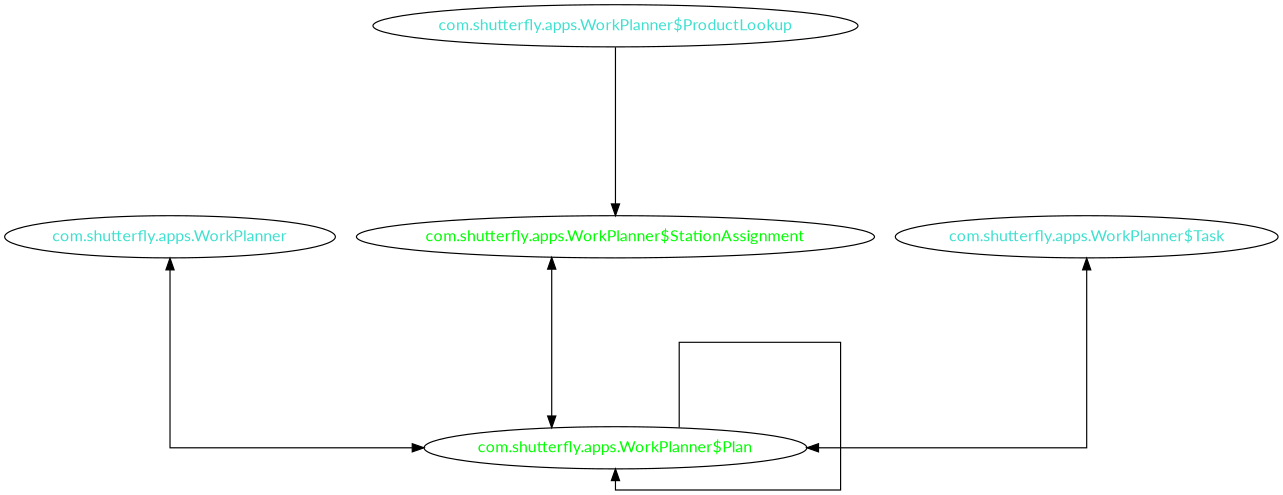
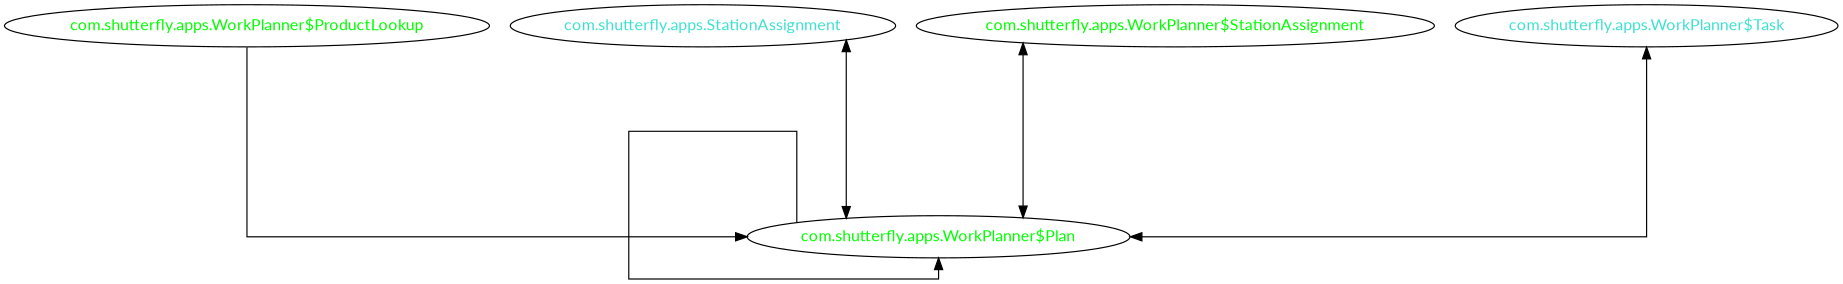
node "com.shutterfly.apps.WorkPlanner$ProductLookup": fontcolor turquoise -> green
edge "com.shutterfly.apps.WorkPlanner$ProductLookup" -> "com.shutterfly.apps.WorkPlanner$StationAssignment": now "com.shutterfly.apps.WorkPlanner$ProductLookup" -> "com.shutterfly.apps.WorkPlanner$Plan"
node "com.shutterfly.apps.WorkPlanner": label "com.shutterfly.apps.WorkPlanner" -> "com.shutterfly.apps.StationAssignment"
